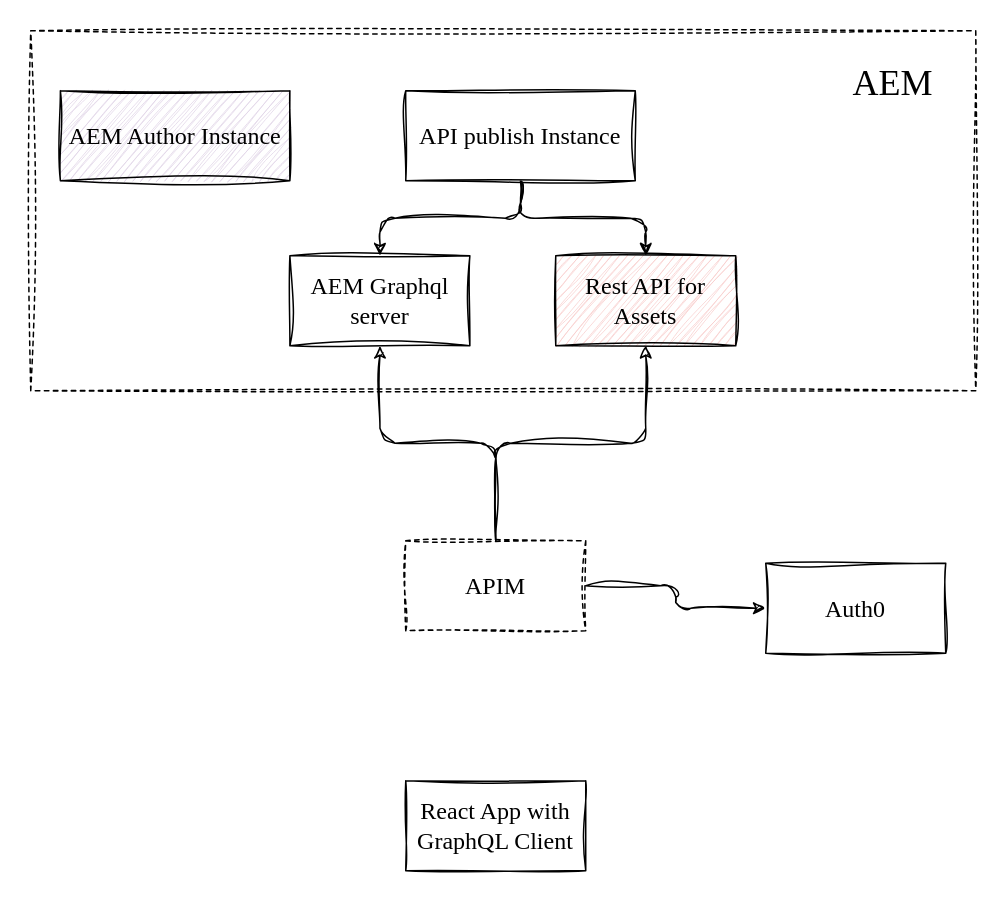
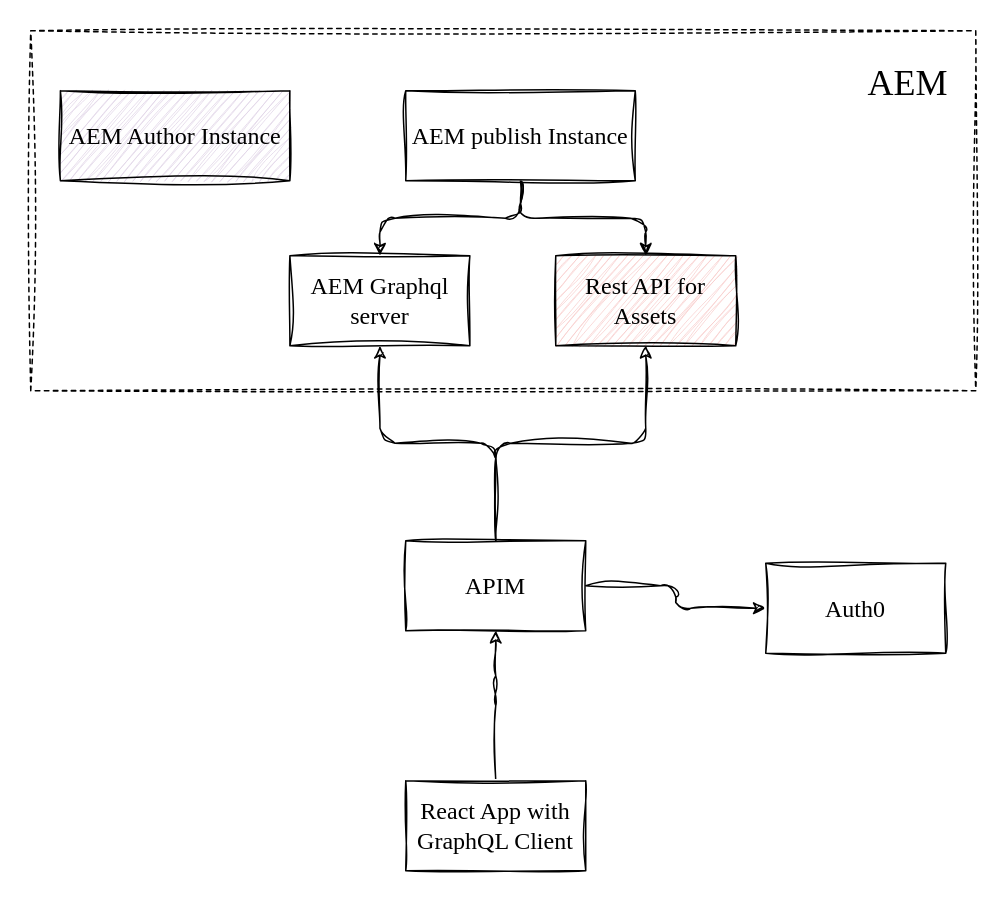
node "AEM": moved (893, 83) -> (908, 83)
node "API publish Instance": label "API publish Instance" -> "AEM publish Instance"
node "APIM": style dashed -> solid
edge "React App with GraphQL Client" -> "APIM": added
